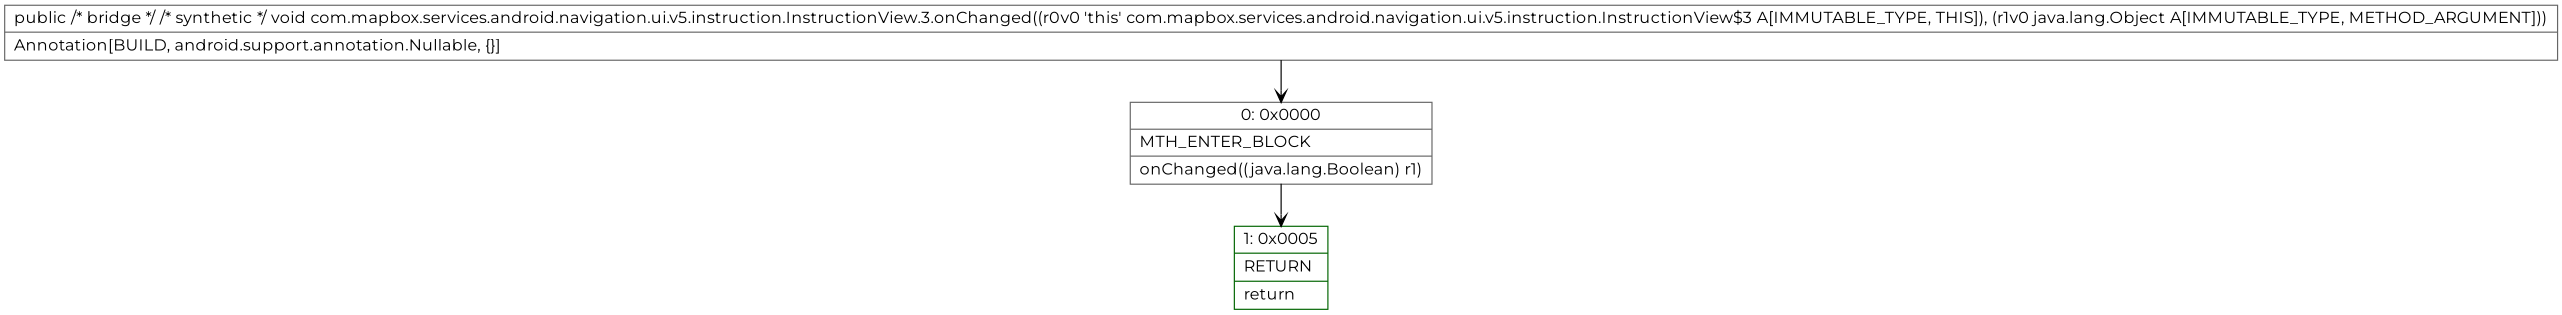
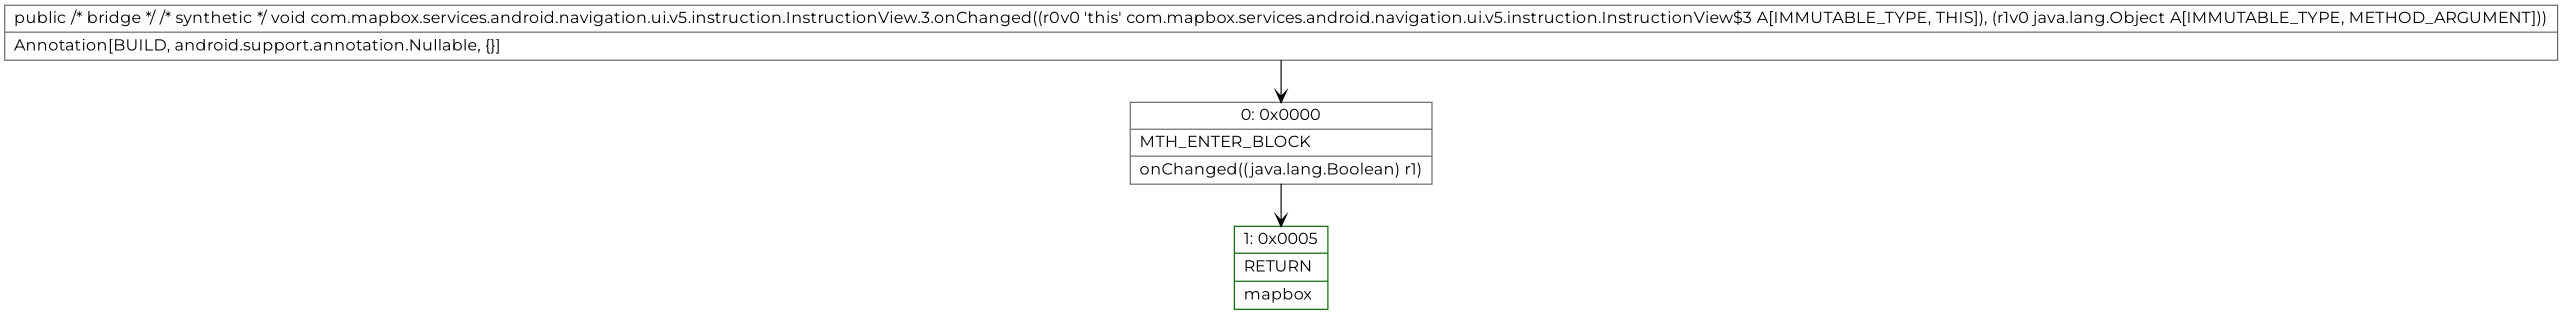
node "1: 0x0005": text "return" -> "mapbox"
